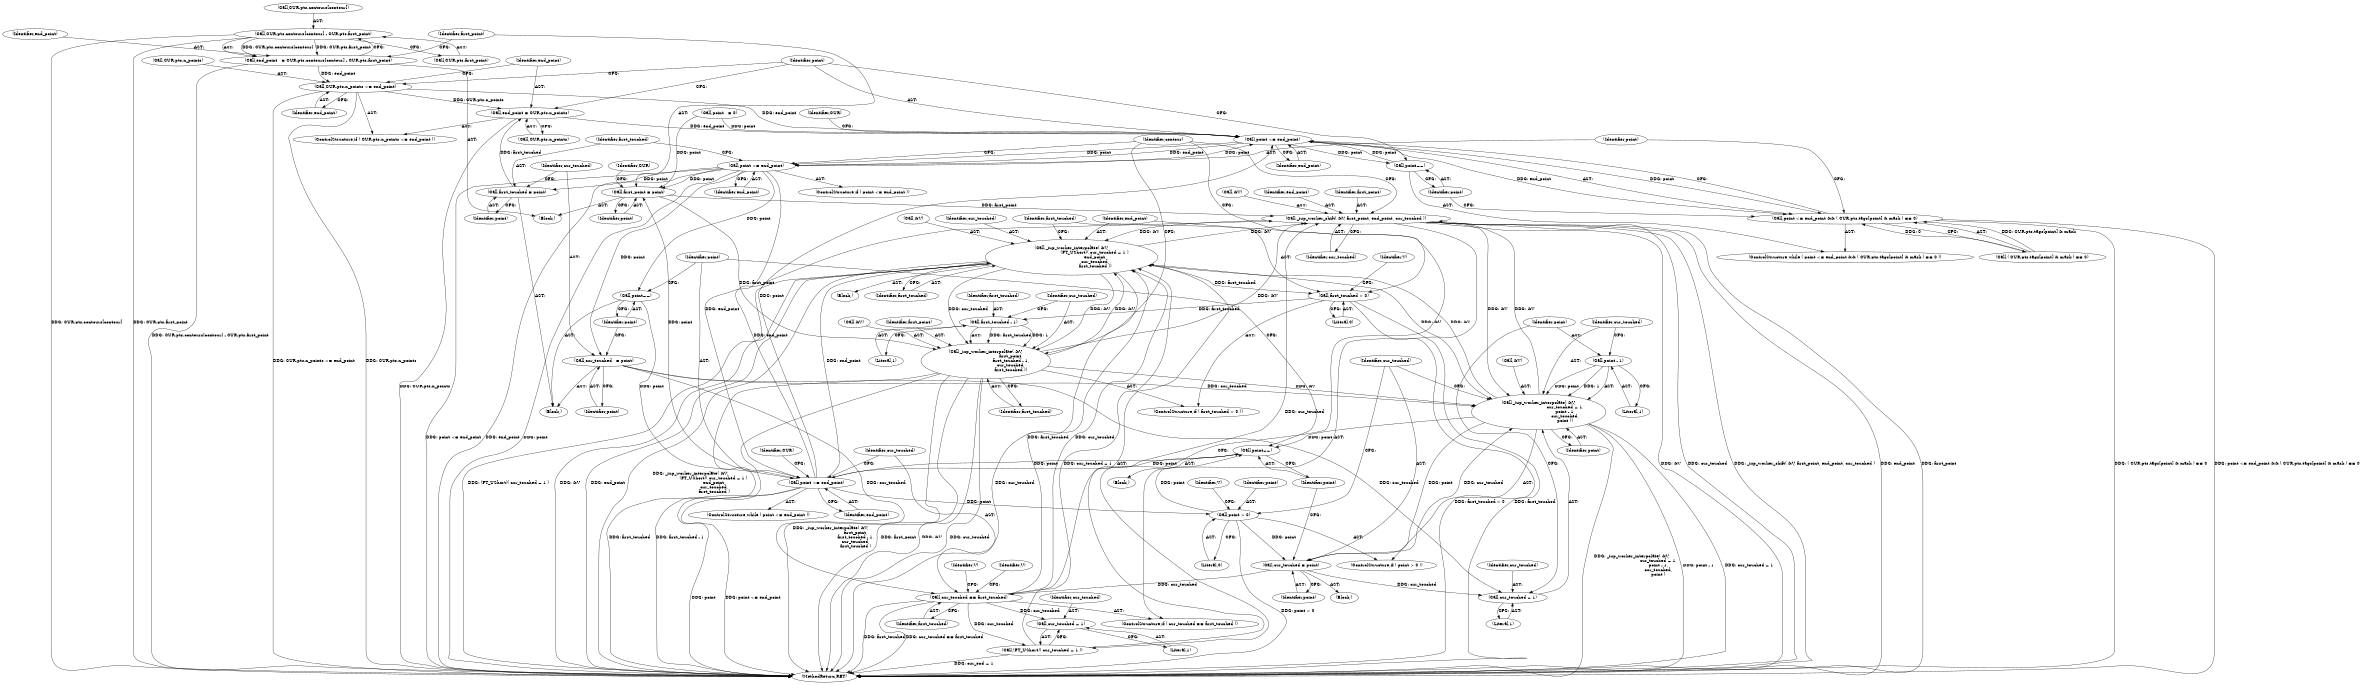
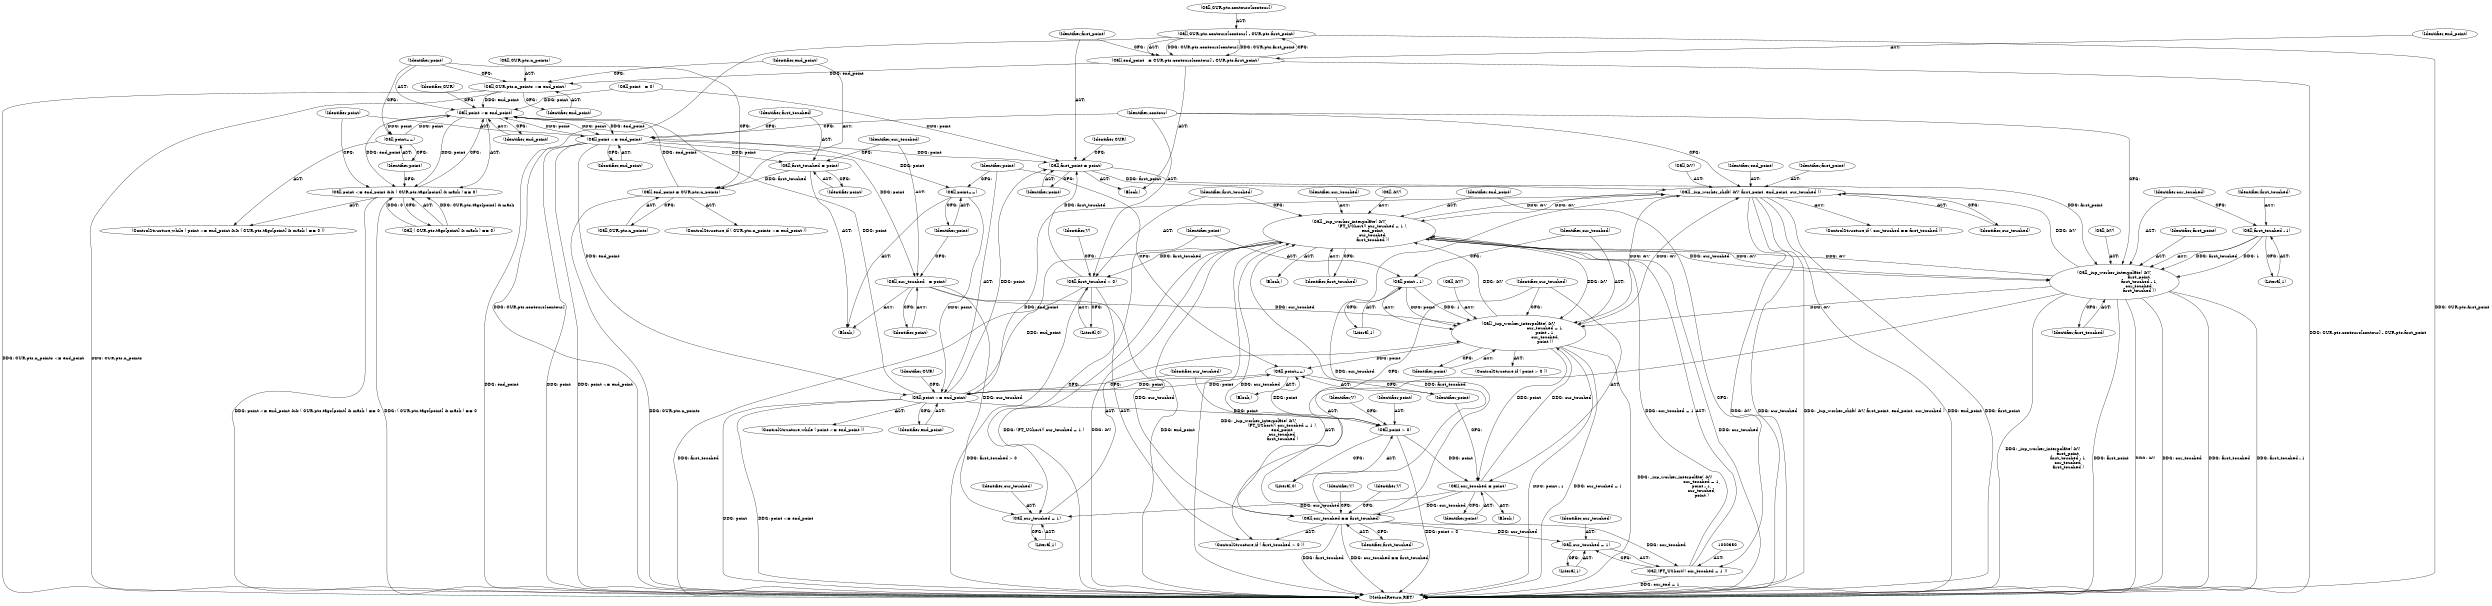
node "(Call,CUR.pts.first_point)": removed
edge "(Call,CUR.pts.n_points <= end_point)" -> "(Call,end_point = CUR.pts.n_points)": removed, label "DDG: CUR.pts.n_points"
edge "(Call,CUR.pts.n_points <= end_point)" -> "(ControlStructure,if ( CUR.pts.n_points <= end_point ))": removed, label "AST:"
node "(ControlStructure,if ( point <= end_point ))": removed
edge "(Identifier,contour)" -> "(Call,first_touched > 0)": label "CFG: " -> "AST: "
edge "(Call,first_touched > 0)" -> "(Call,first_touched - 1)": now "(Call,first_touched > 0)" -> "(Call,first_point = point)"
edge "(Call,point > 0)" -> "(ControlStructure,if ( point > 0 ))": removed, label "AST:"
node "1000350": added
edge "(Call,cur_touched == first_touched)" -> "(ControlStructure,if ( cur_touched == first_touched ))": now "(Call,cur_touched == first_touched)" -> "(ControlStructure,if ( first_touched > 0 ))"
